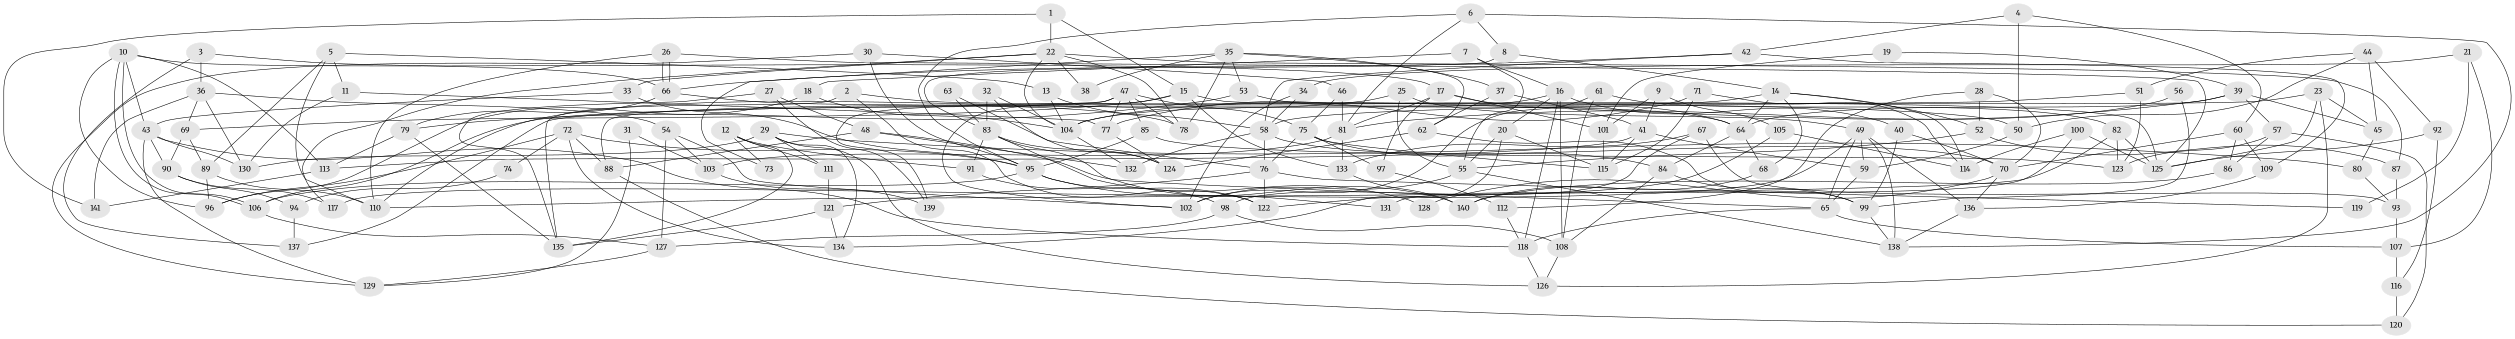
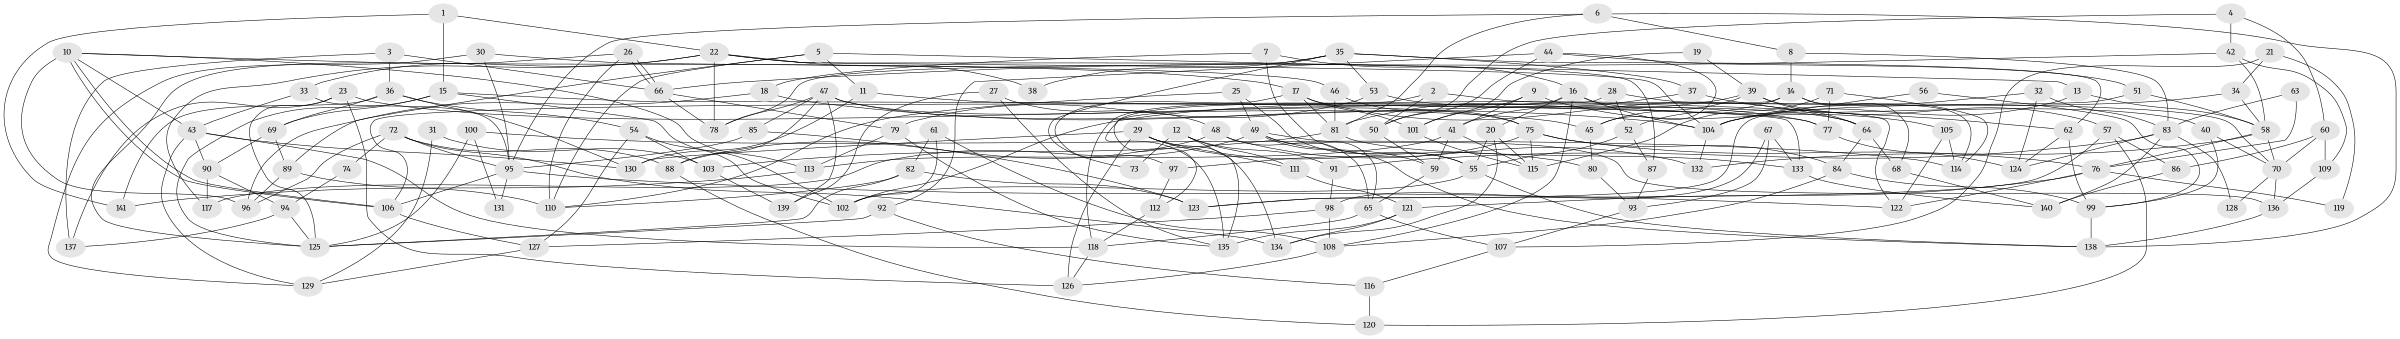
edge "14" -- "64": removed
edge "94" -- "125": added
